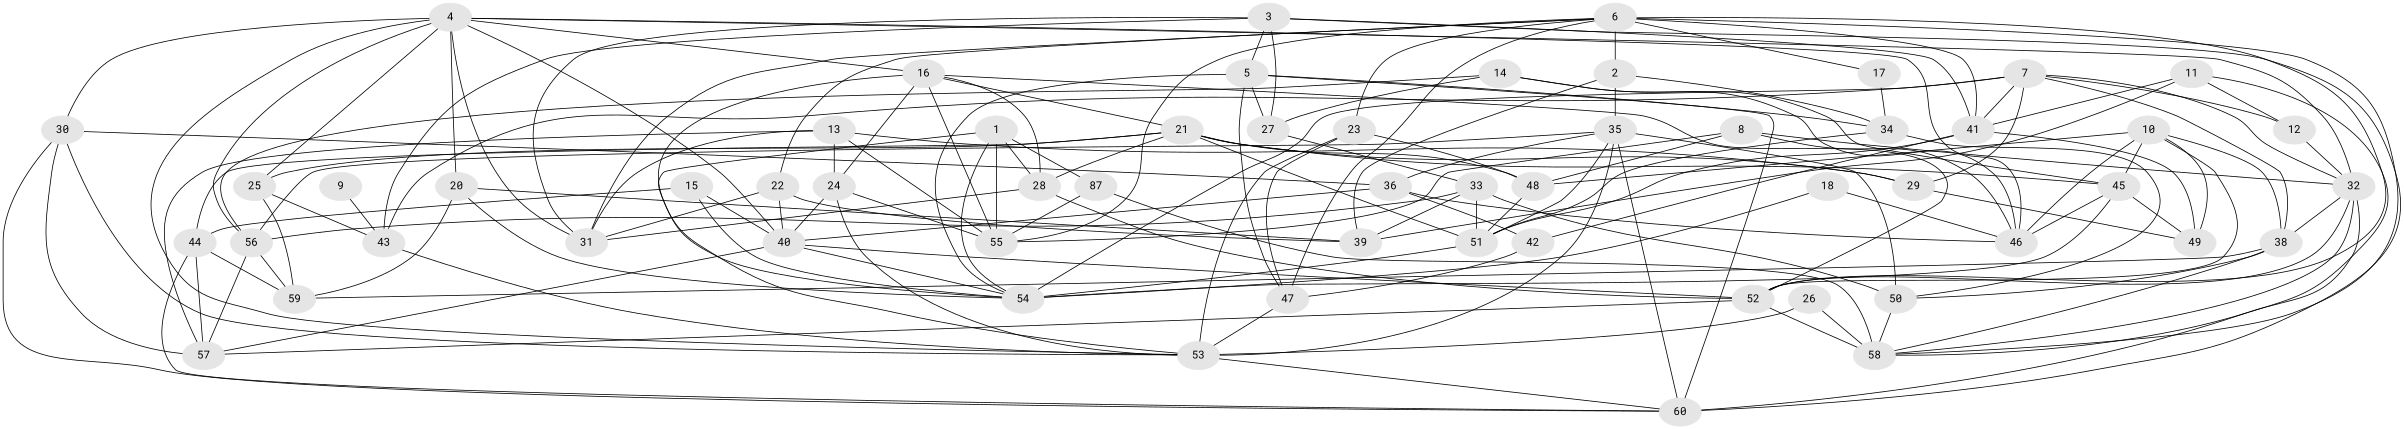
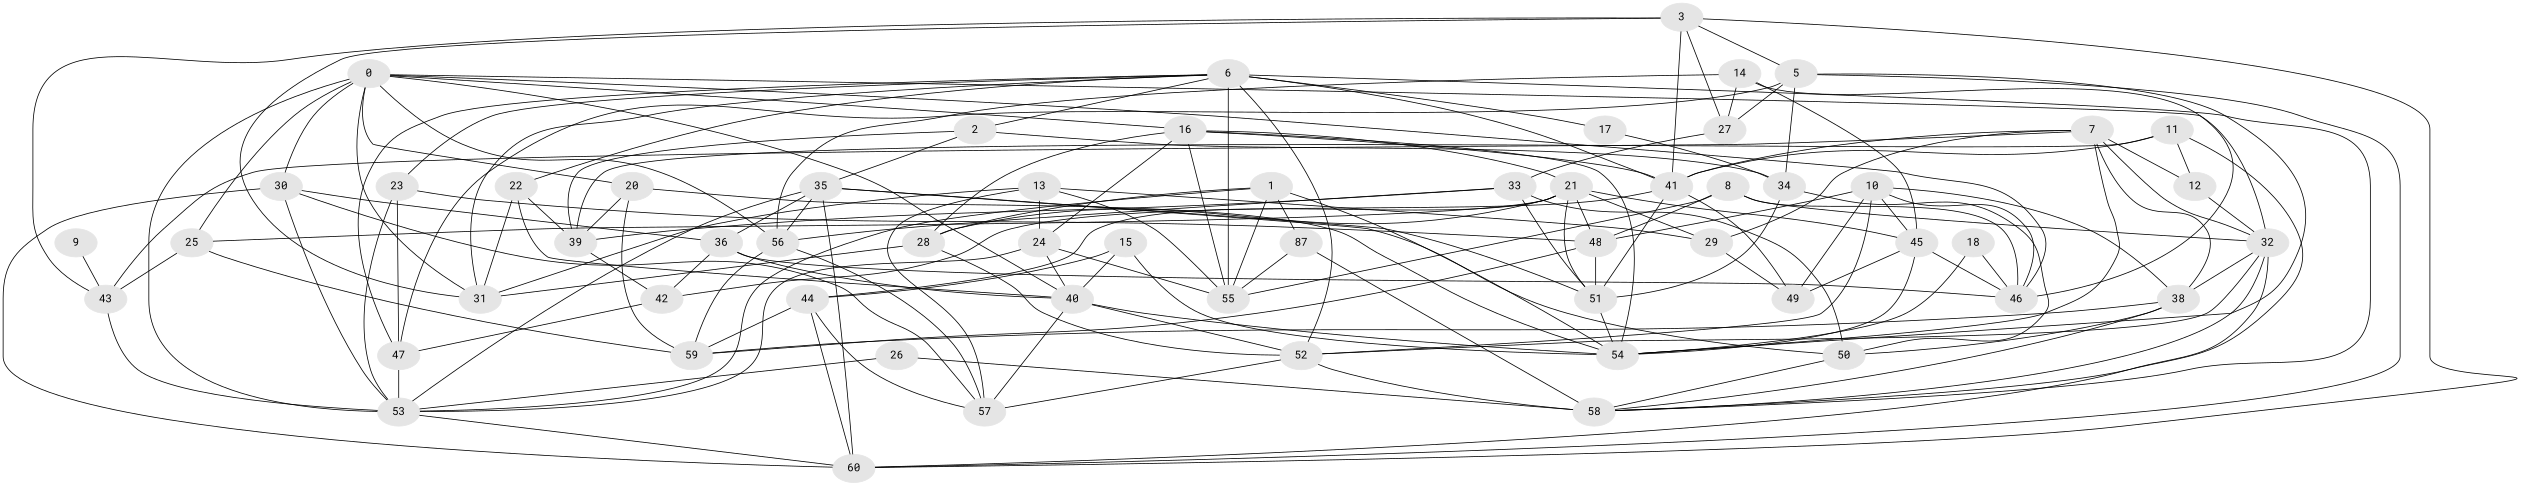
node "4": label "4" -> "0"
edge "16" -- "52": now "16" -- "41"
edge "39" -- "42": added
edge "48" -- "59": added
